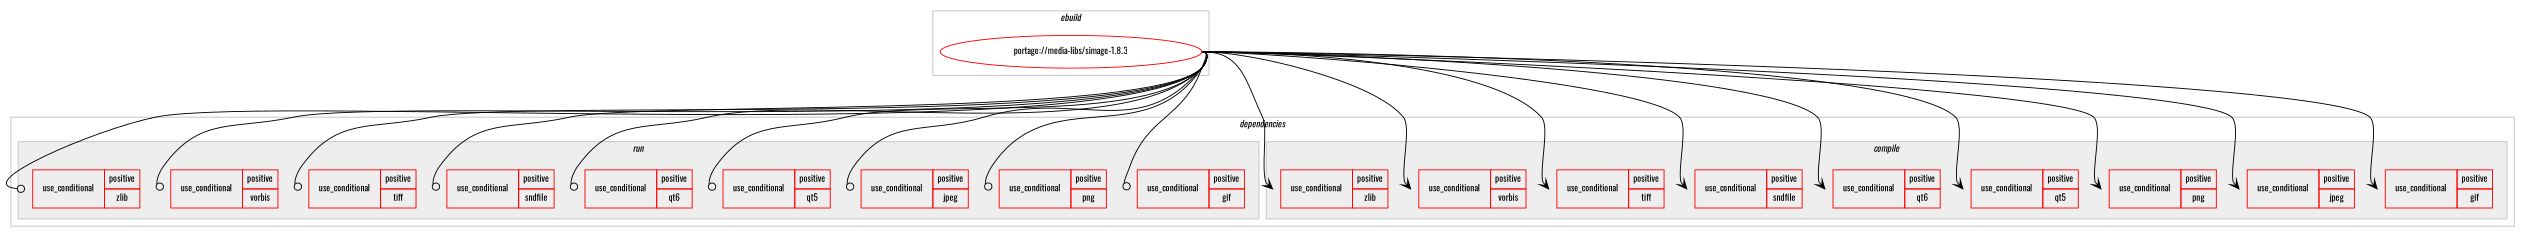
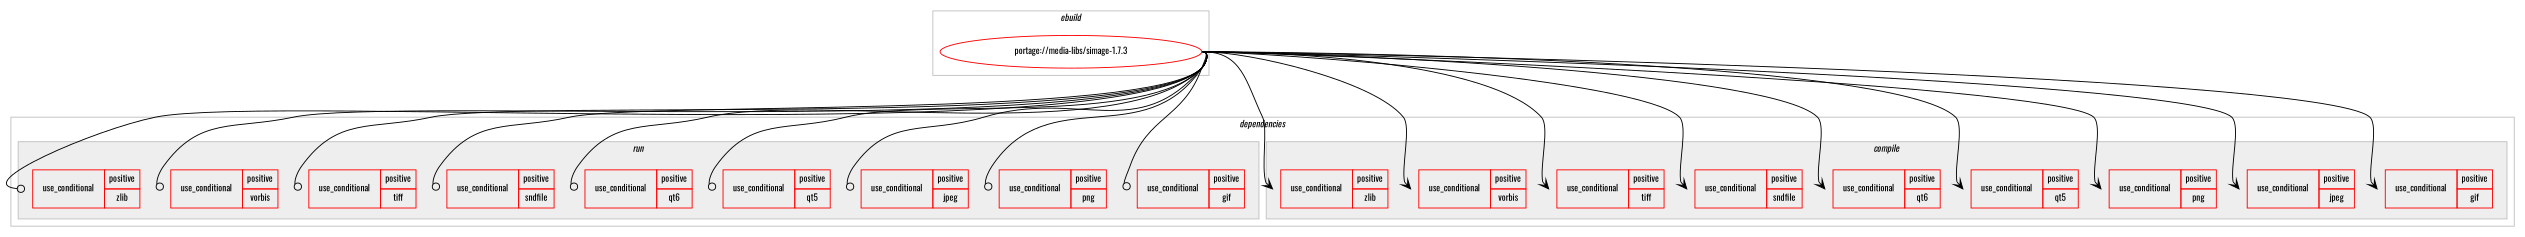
node "portage://media-libs/simage-1.8.3": label "portage://media-libs/simage-1.8.3" -> "portage://media-libs/simage-1.7.3"
